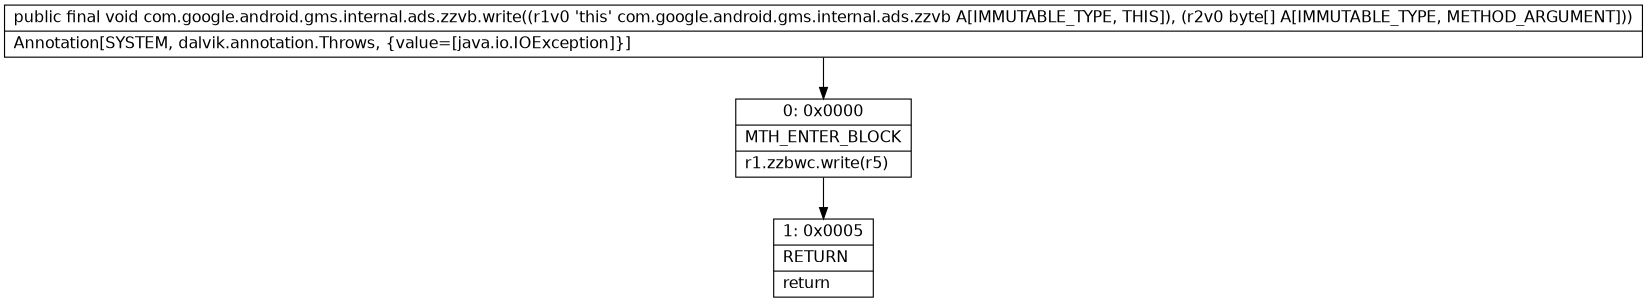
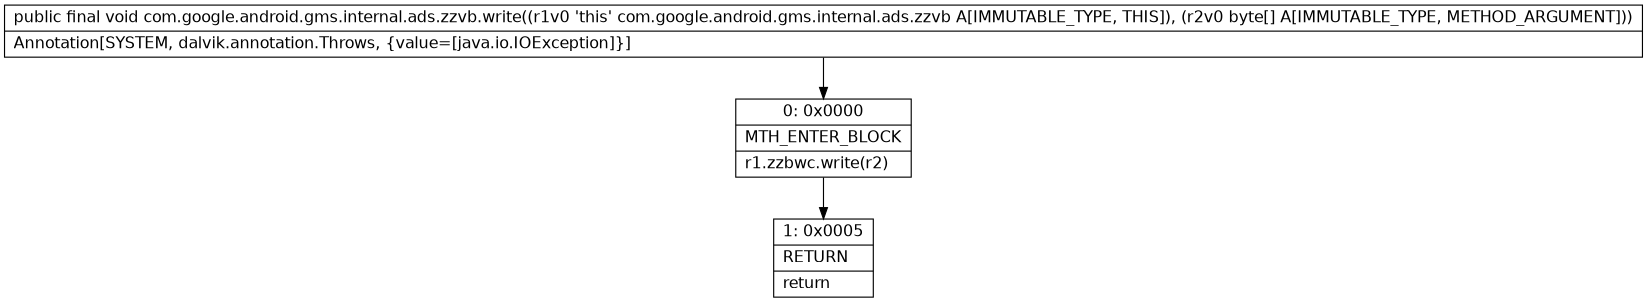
node "0: 0x0000": text "r1.zzbwc.write(r5)" -> "r1.zzbwc.write(r2)"
